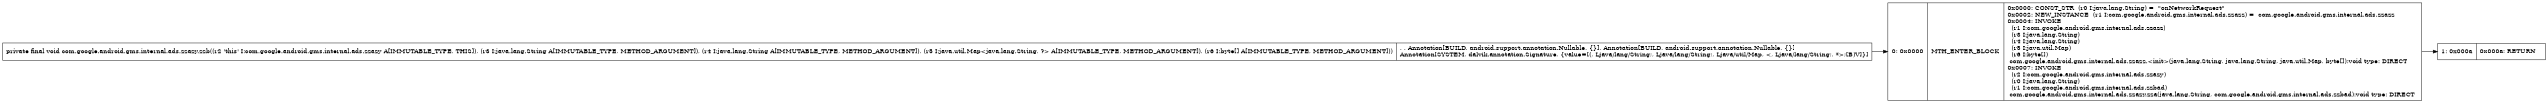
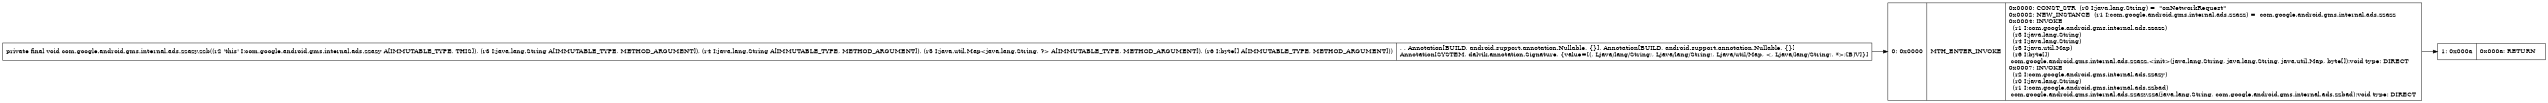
node "0: 0x0000": text "MTH_ENTER_BLOCK" -> "MTH_ENTER_INVOKE"
